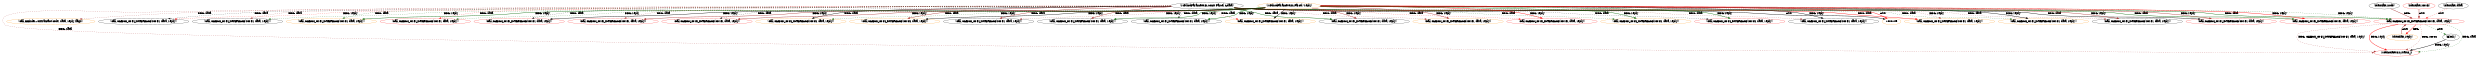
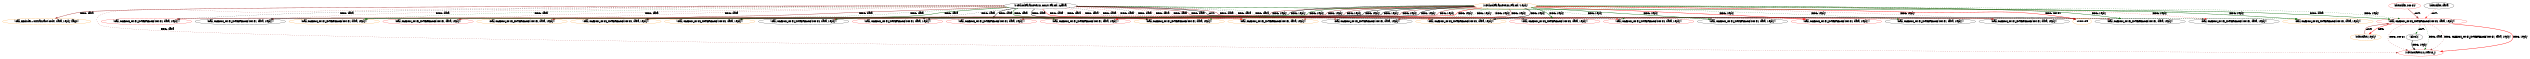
node "(Identifier,node)": removed
edge "(MethodParameterIn,const Parcel &data)" -> "(Call,BBinder::onTransact(code, data, reply, flags))": style dashed -> bold
edge "(MethodParameterIn,Parcel *reply)" -> "1000109": label "AST: " -> "DDG: IOMX"
